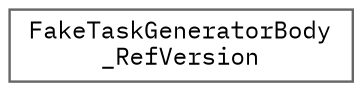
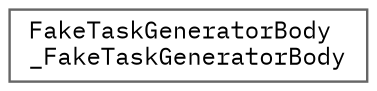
node "FakeTaskGeneratorBody _RefVersion": label "FakeTaskGeneratorBody _RefVersion" -> "FakeTaskGeneratorBody _FakeTaskGeneratorBody"
